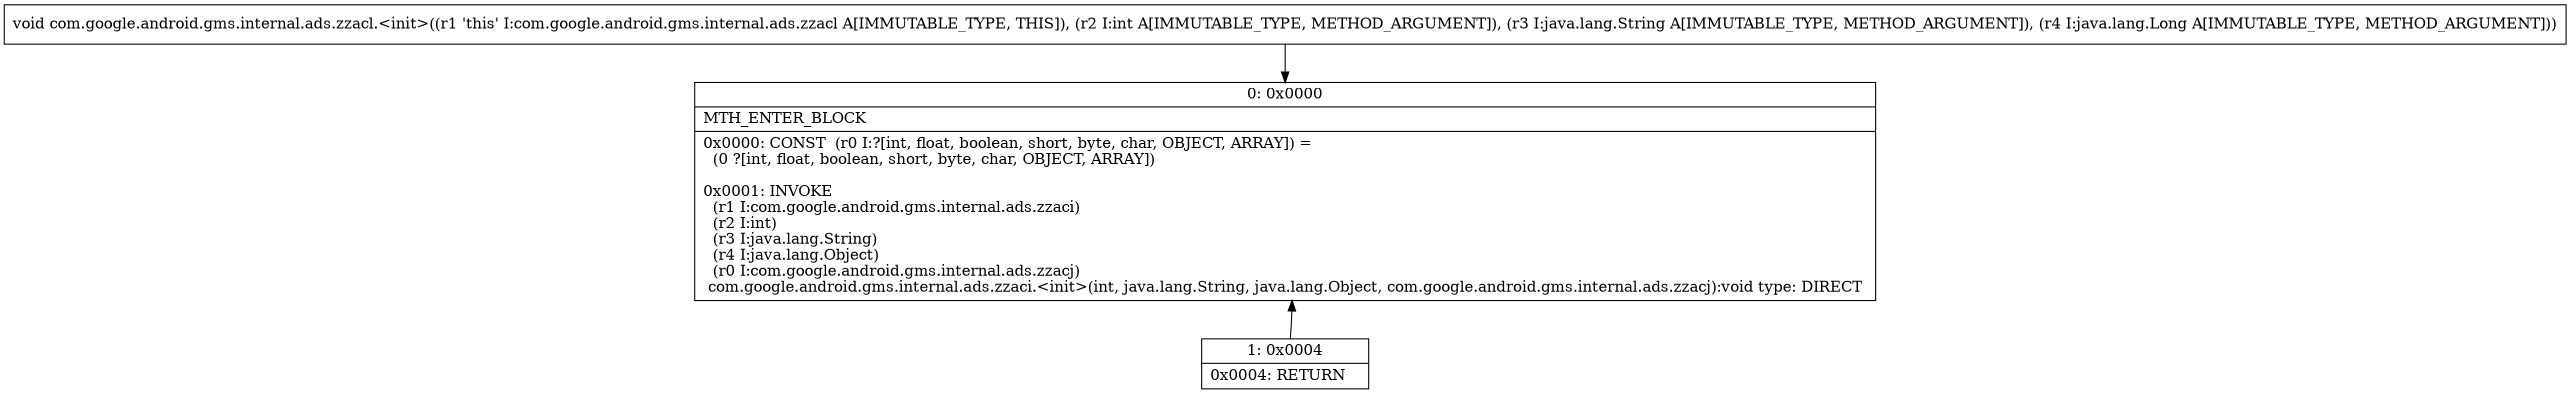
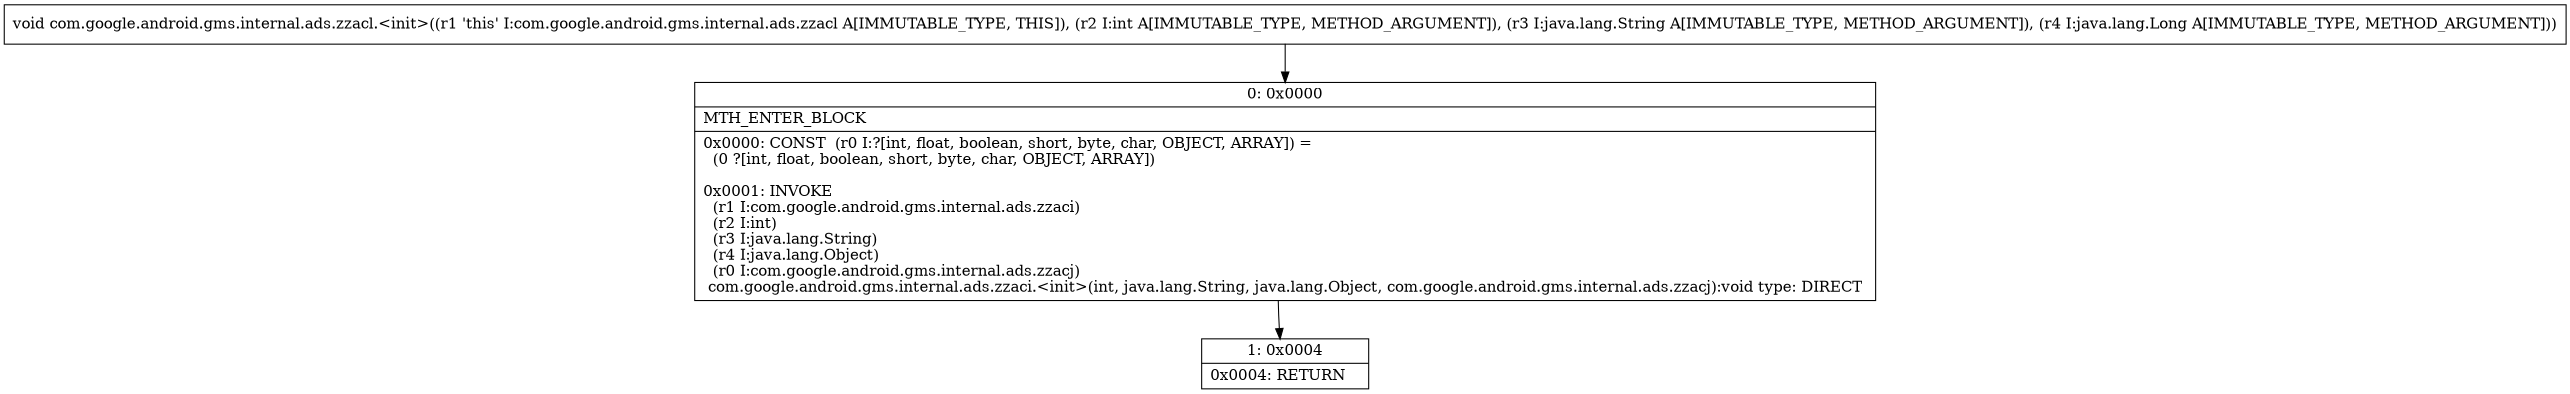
edge "1: 0x0004" -> "0: 0x0000": reversed
